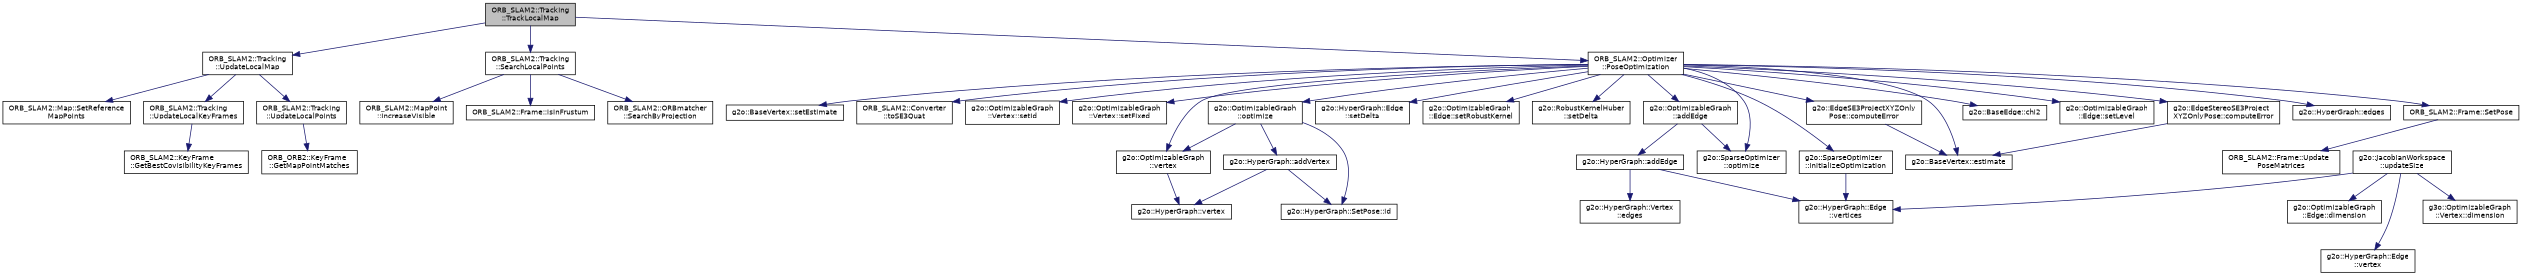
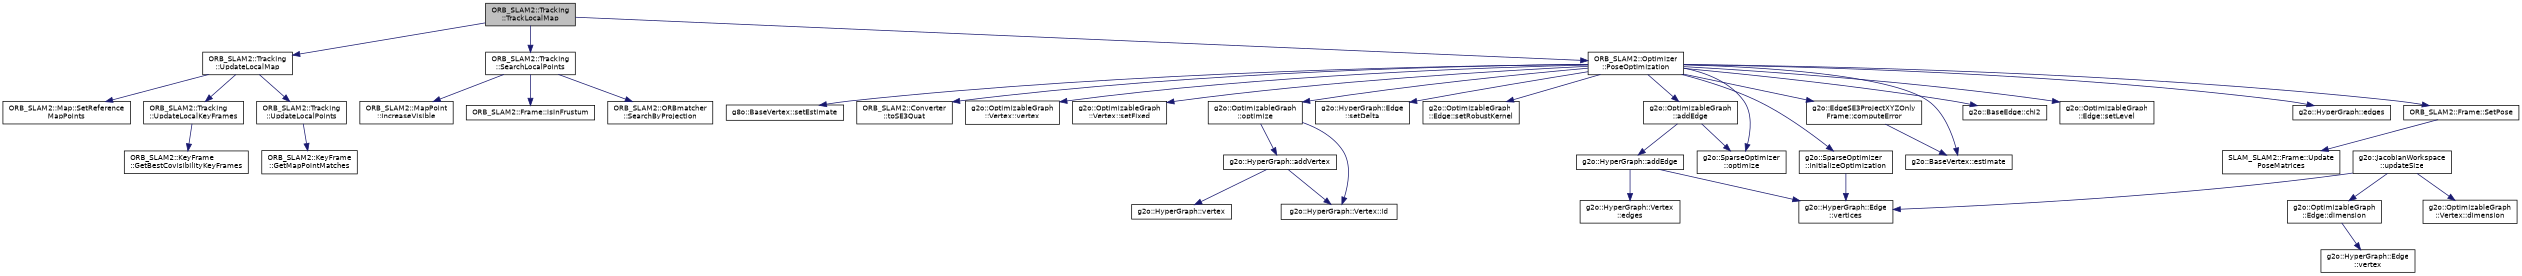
node "g2o::BaseVertex::setEstimate": label "g2o::BaseVertex::setEstimate" -> "g8o::BaseVertex::setEstimate"
node "g2o::OptimizableGraph ::Vertex::setId": label "g2o::OptimizableGraph ::Vertex::setId" -> "g2o::OptimizableGraph ::Vertex::vertex"
node "g2o::RobustKernelHuber ::setDelta": removed
node "g2o::EdgeSE3ProjectXYZOnly Pose::computeError": label "g2o::EdgeSE3ProjectXYZOnly Pose::computeError" -> "g2o::EdgeSE3ProjectXYZOnly Frame::computeError"
node "g2o::EdgeStereoSE3Project XYZOnlyPose::computeError": removed
node "ORB_ORB2::KeyFrame ::GetMapPointMatches": label "ORB_ORB2::KeyFrame ::GetMapPointMatches" -> "ORB_SLAM2::KeyFrame ::GetMapPointMatches"
node "g2o::OptimizableGraph ::vertex": removed
node "ORB_SLAM2::Frame::Update PoseMatrices": label "ORB_SLAM2::Frame::Update PoseMatrices" -> "SLAM_SLAM2::Frame::Update PoseMatrices"
edge "g2o::JacobianWorkspace ::updateSize" -> "g2o::HyperGraph::Edge ::vertex": now "g2o::OptimizableGraph ::Edge::dimension" -> "g2o::HyperGraph::Edge ::vertex"
node "g2o::HyperGraph::SetPose::id": label "g2o::HyperGraph::SetPose::id" -> "g2o::HyperGraph::Vertex::id"
node "g3o::OptimizableGraph ::Vertex::dimension": label "g3o::OptimizableGraph ::Vertex::dimension" -> "g2o::OptimizableGraph ::Vertex::dimension"
